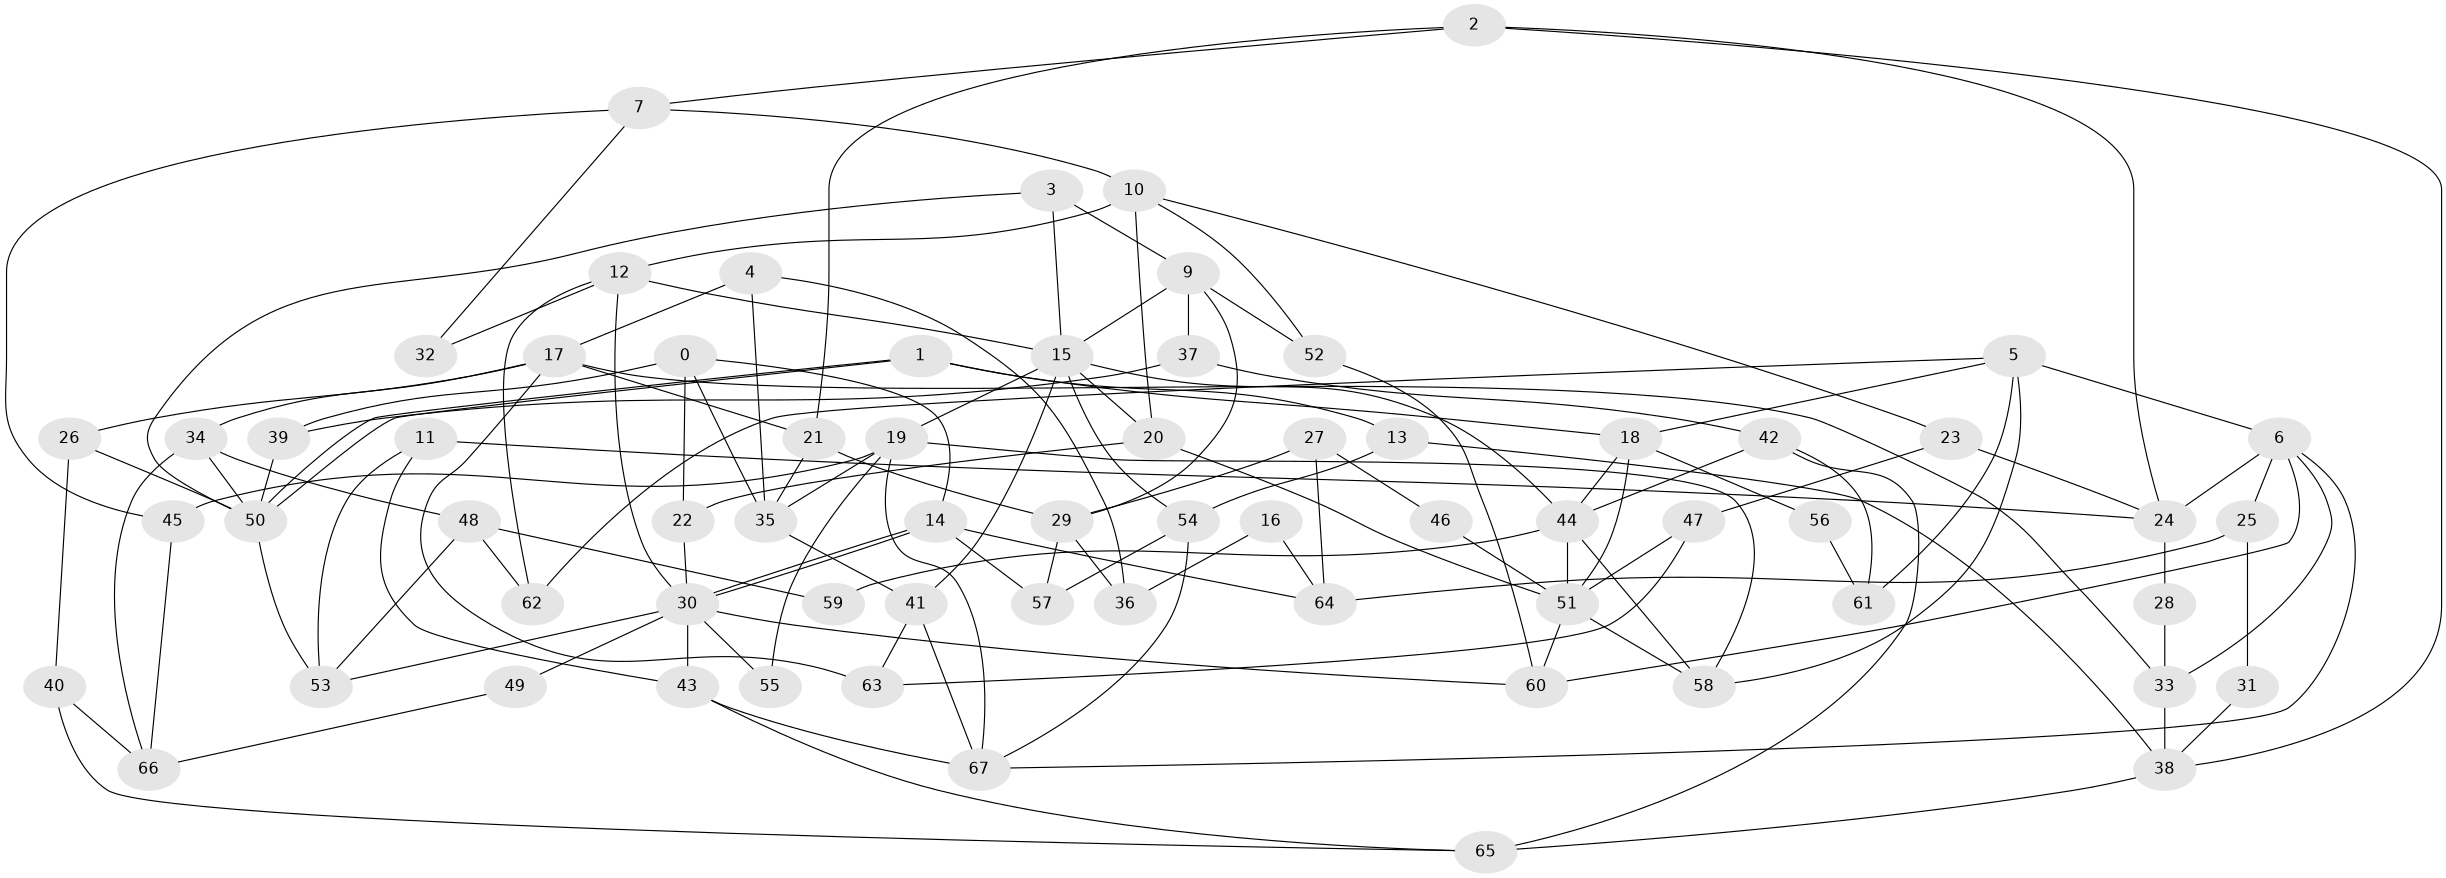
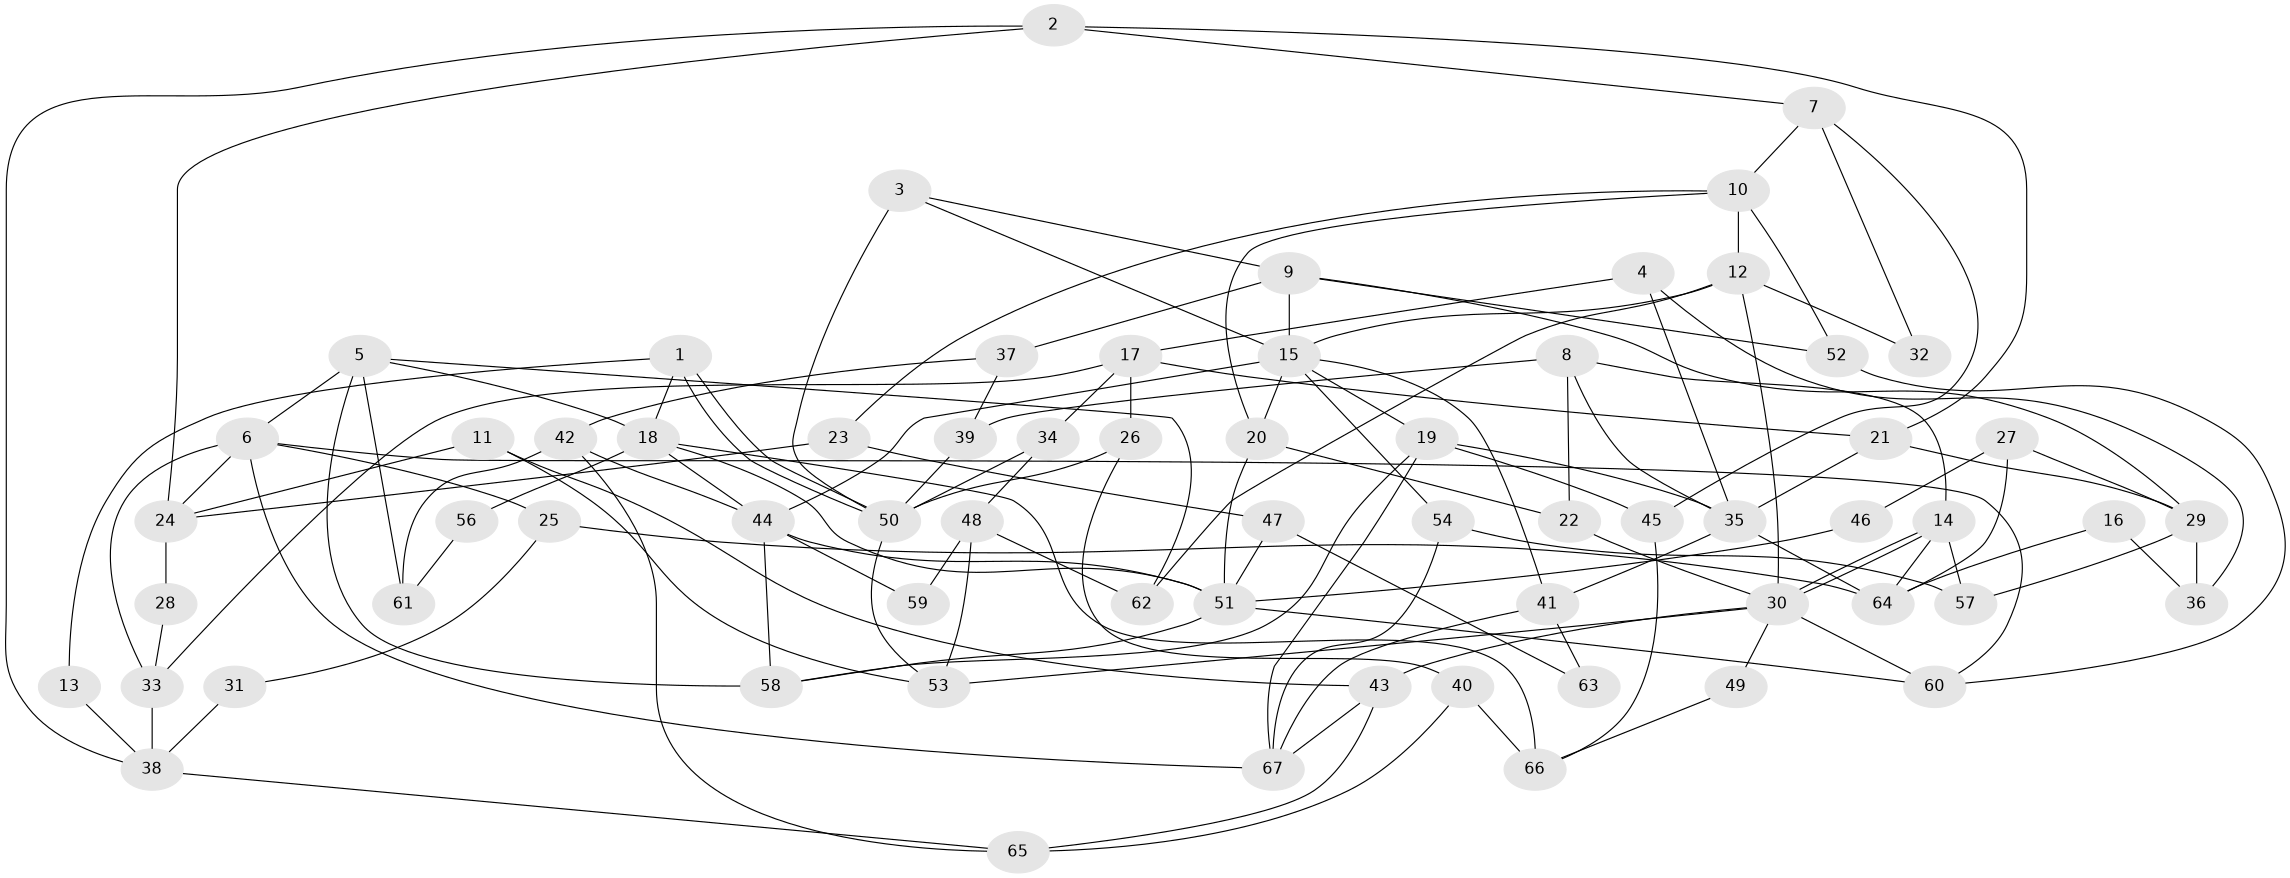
node "0": label "0" -> "8"
edge "13" -- "54": removed
edge "35" -- "64": added
edge "34" -- "66": now "18" -- "66"
edge "17" -- "63": removed
node "55": removed
